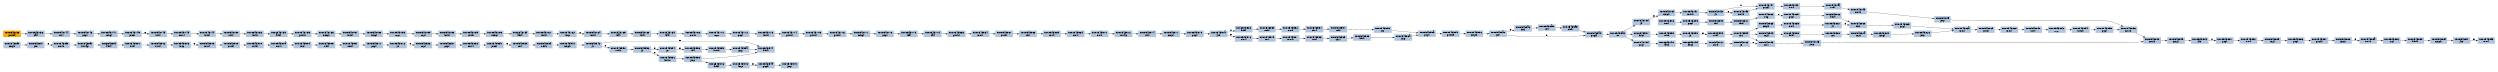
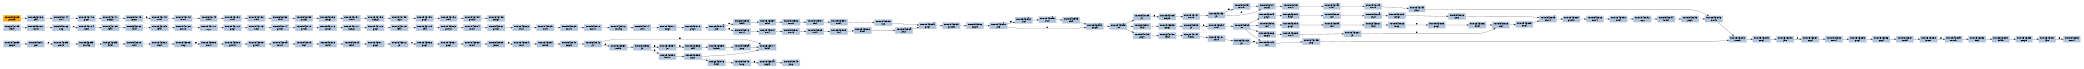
edge "0x005439bf ret" -> "0x005438bc xorl": added
node "0x005438d4 lodsb": label "0x005438d4 lodsb" -> "0x005438d4 lodsl"
edge "0x0054375e xchgl" -> "0x0054375f addl": removed
node "0x005439b9 subb": label "0x005439b9 subb" -> "0x005439b9 cmpl"
